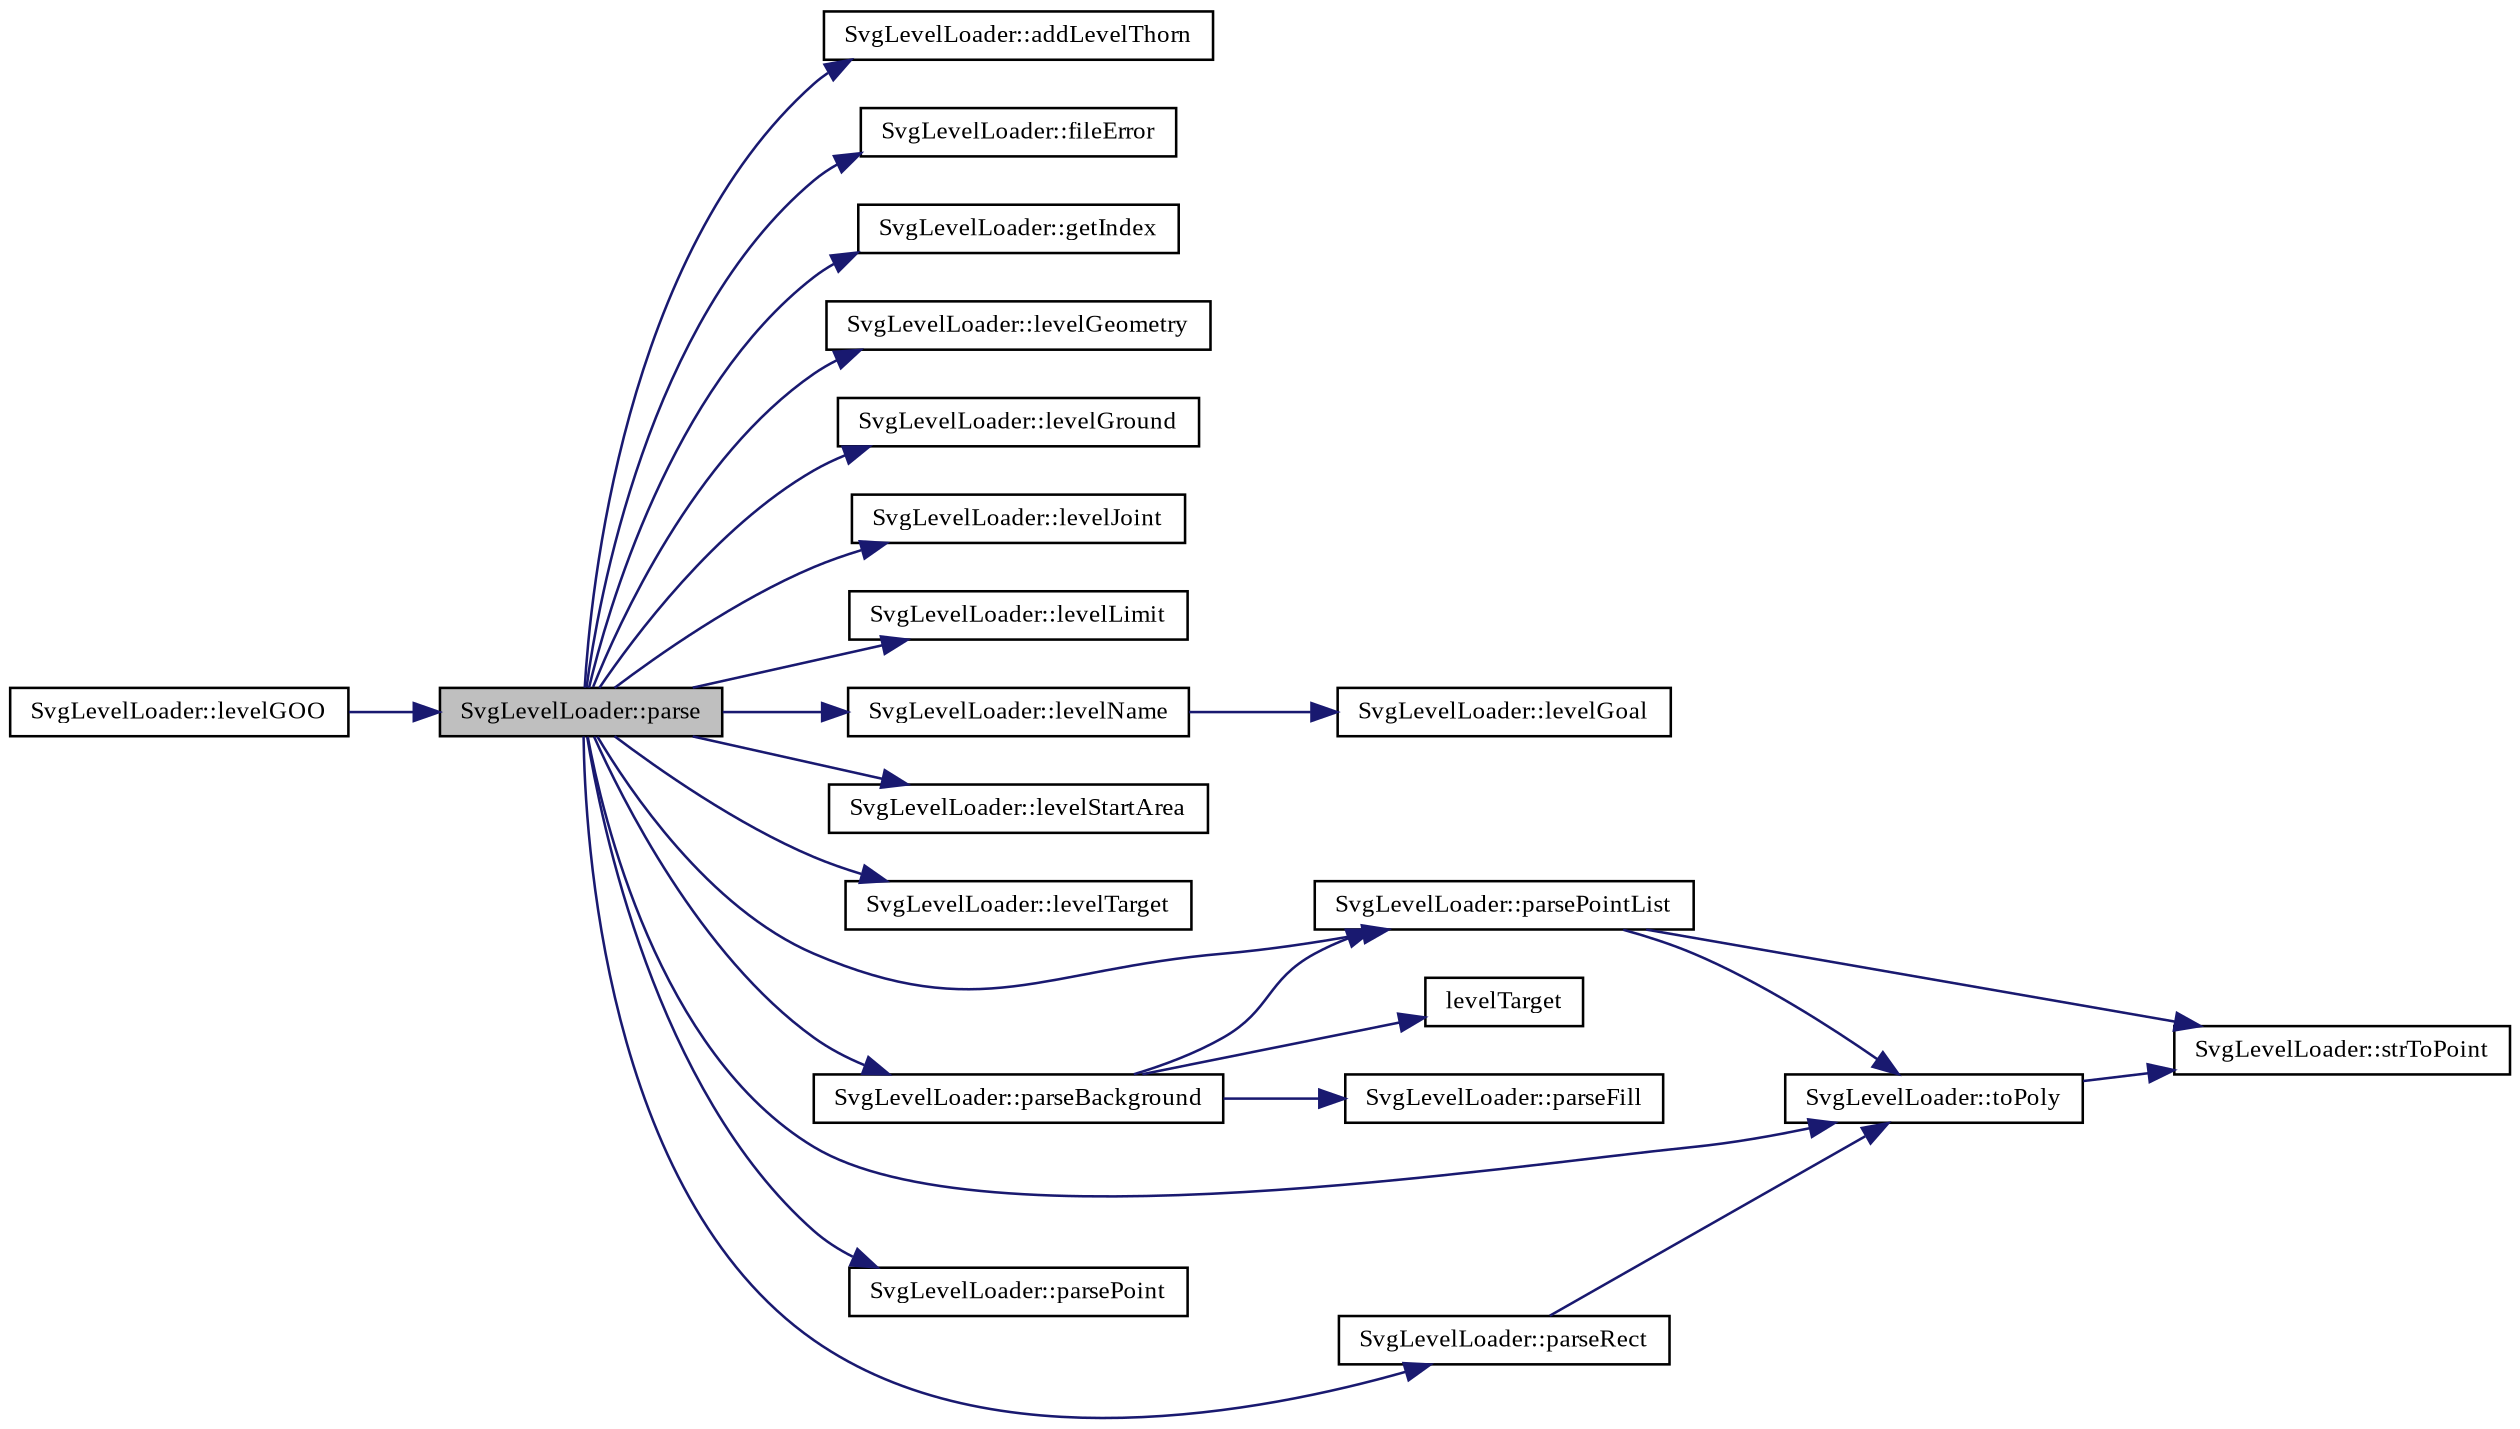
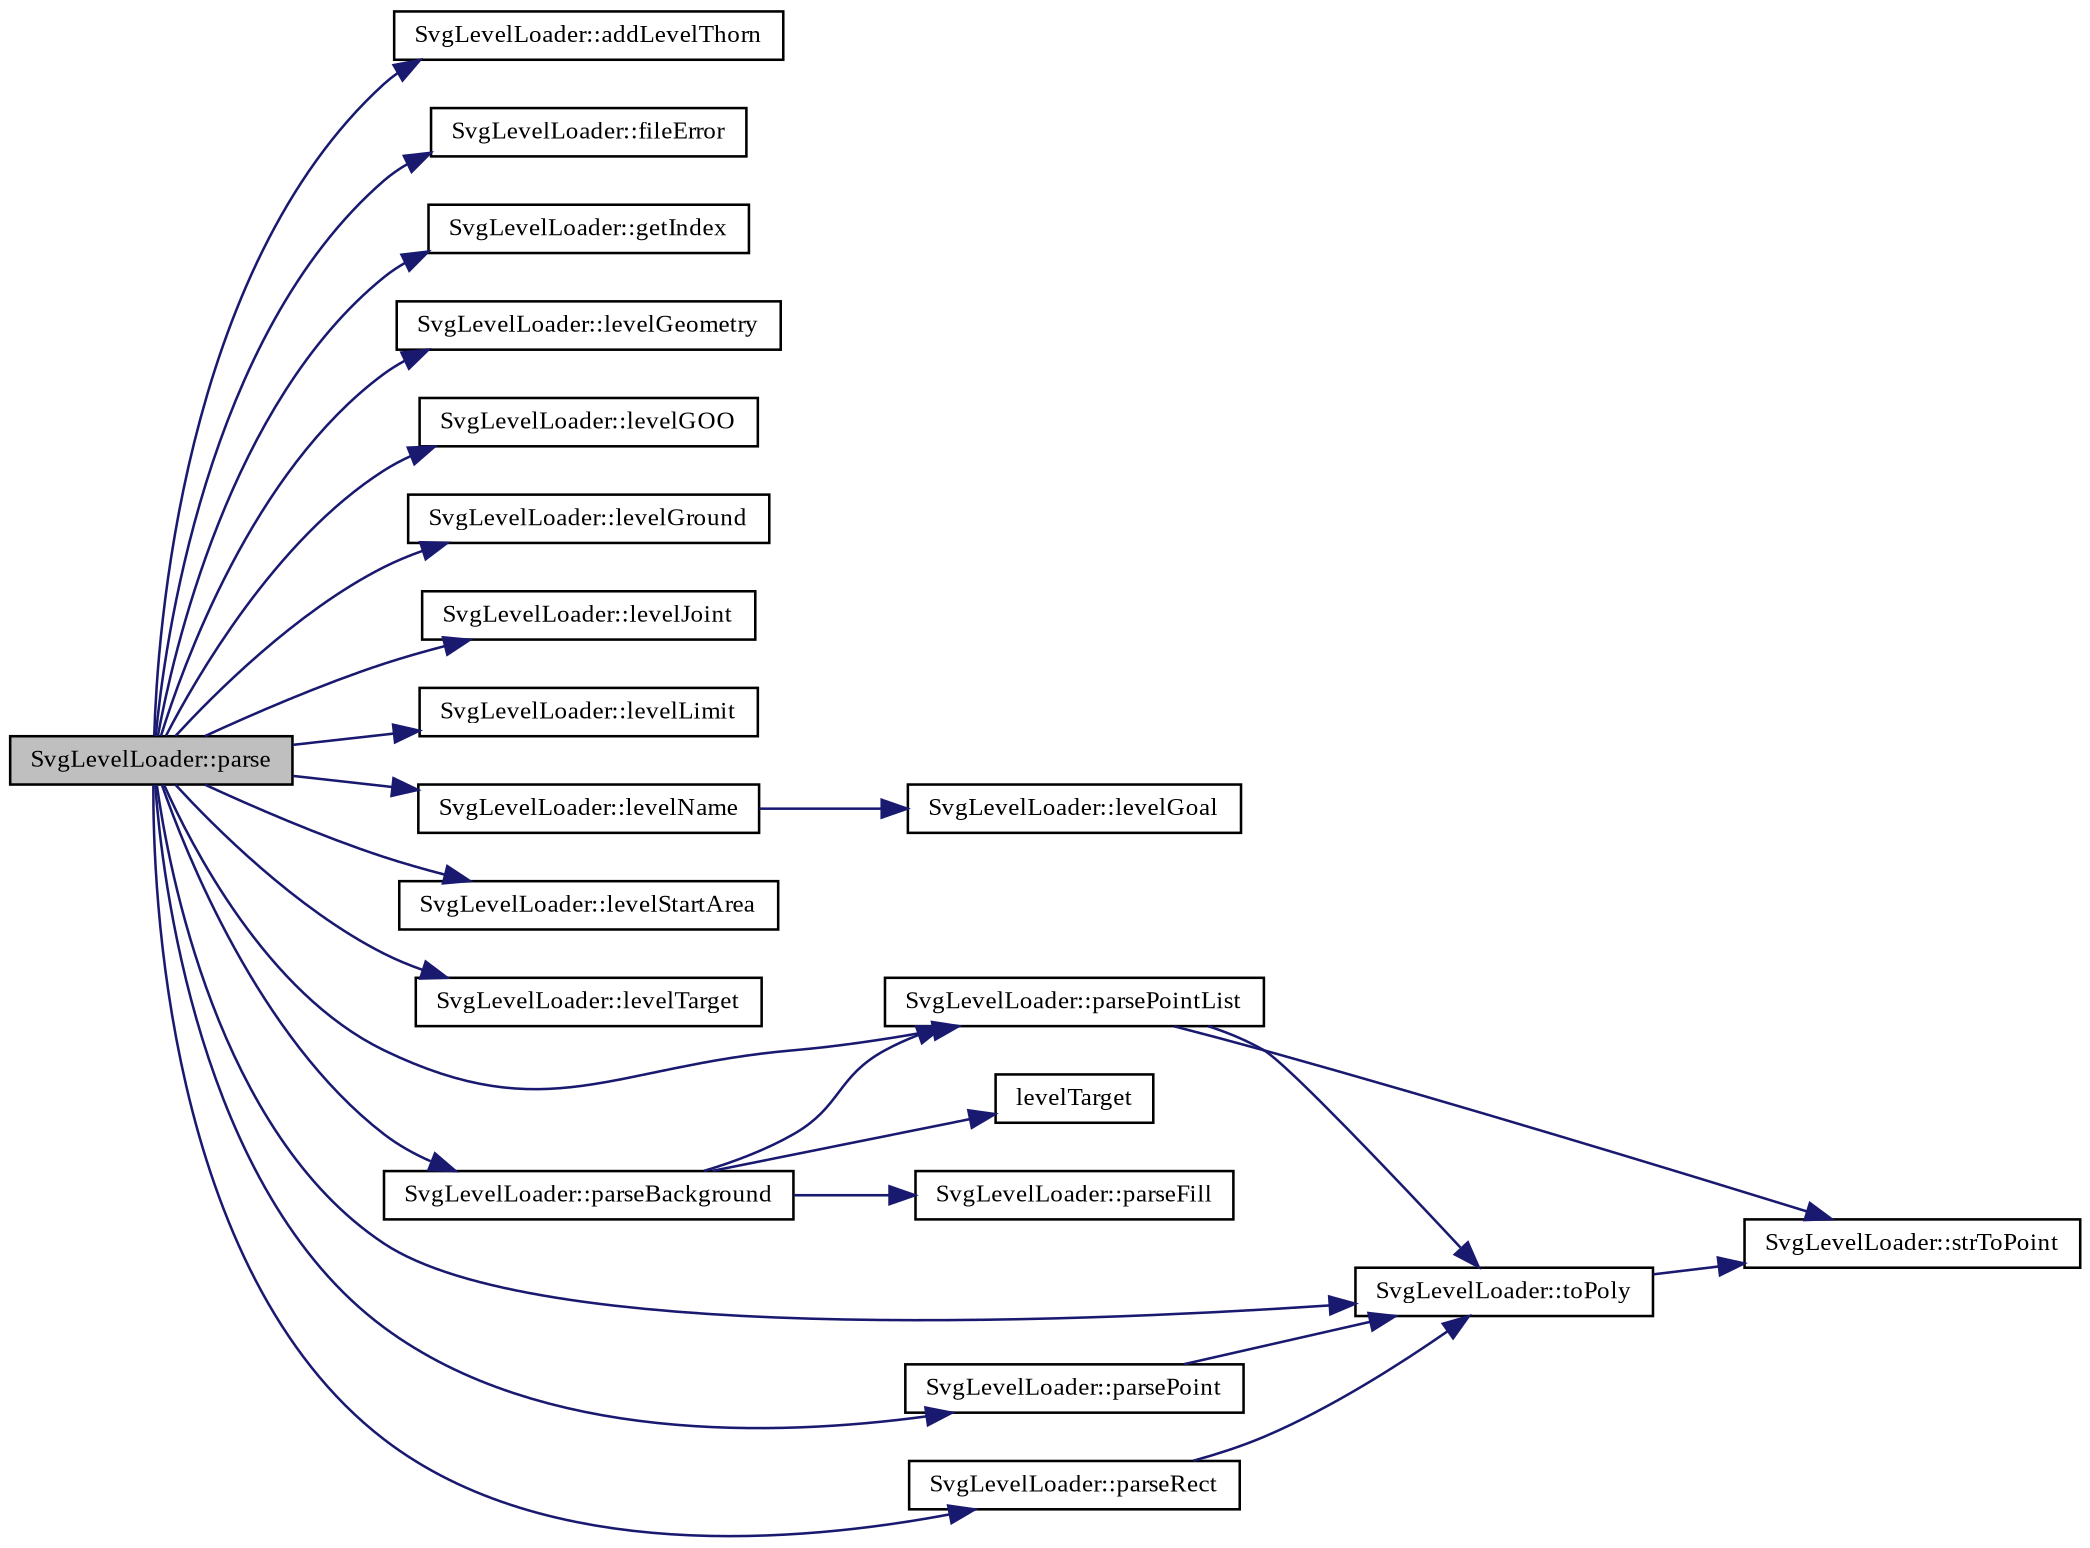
edge "SvgLevelLoader::levelGOO" -> "SvgLevelLoader::parse": reversed
edge "SvgLevelLoader::parsePoint" -> "SvgLevelLoader::toPoly": added
